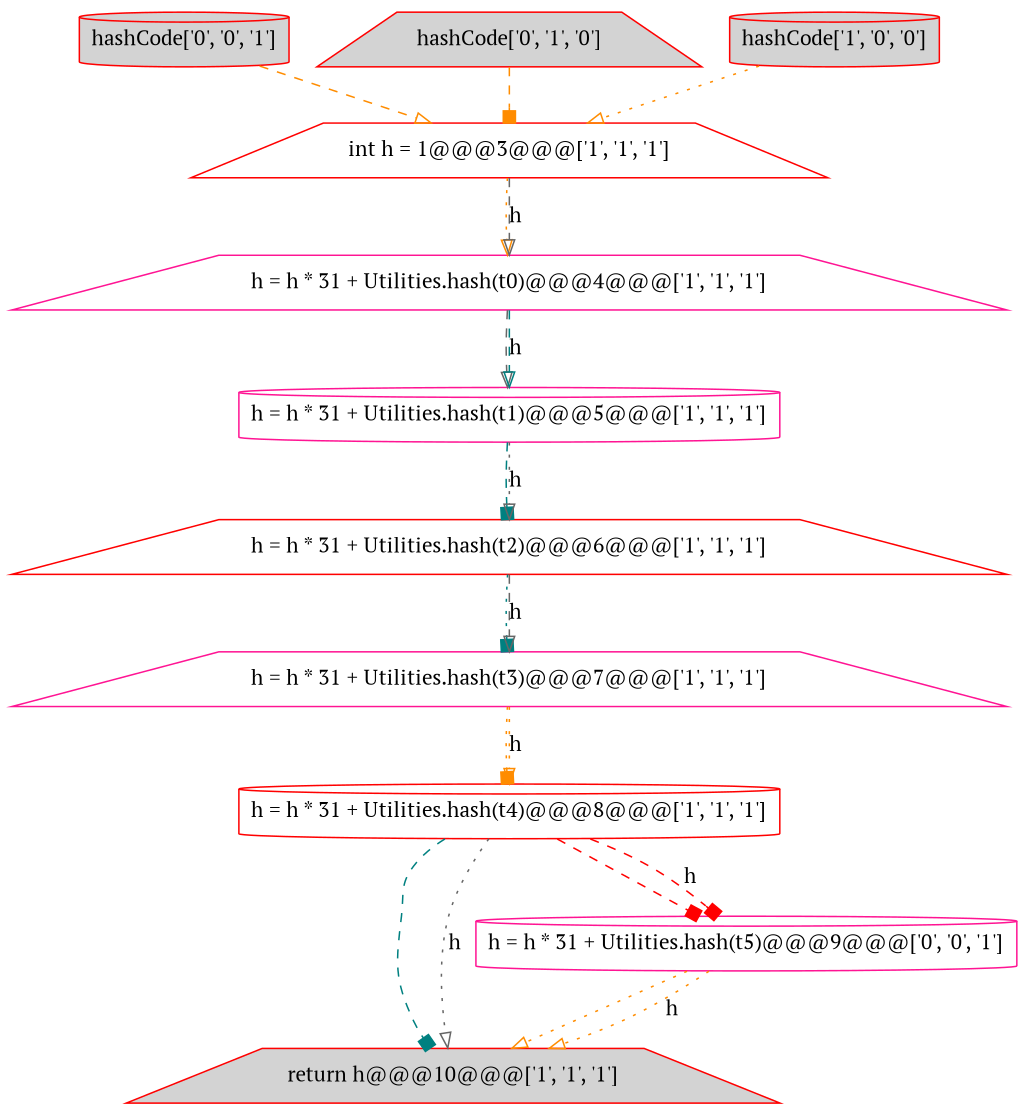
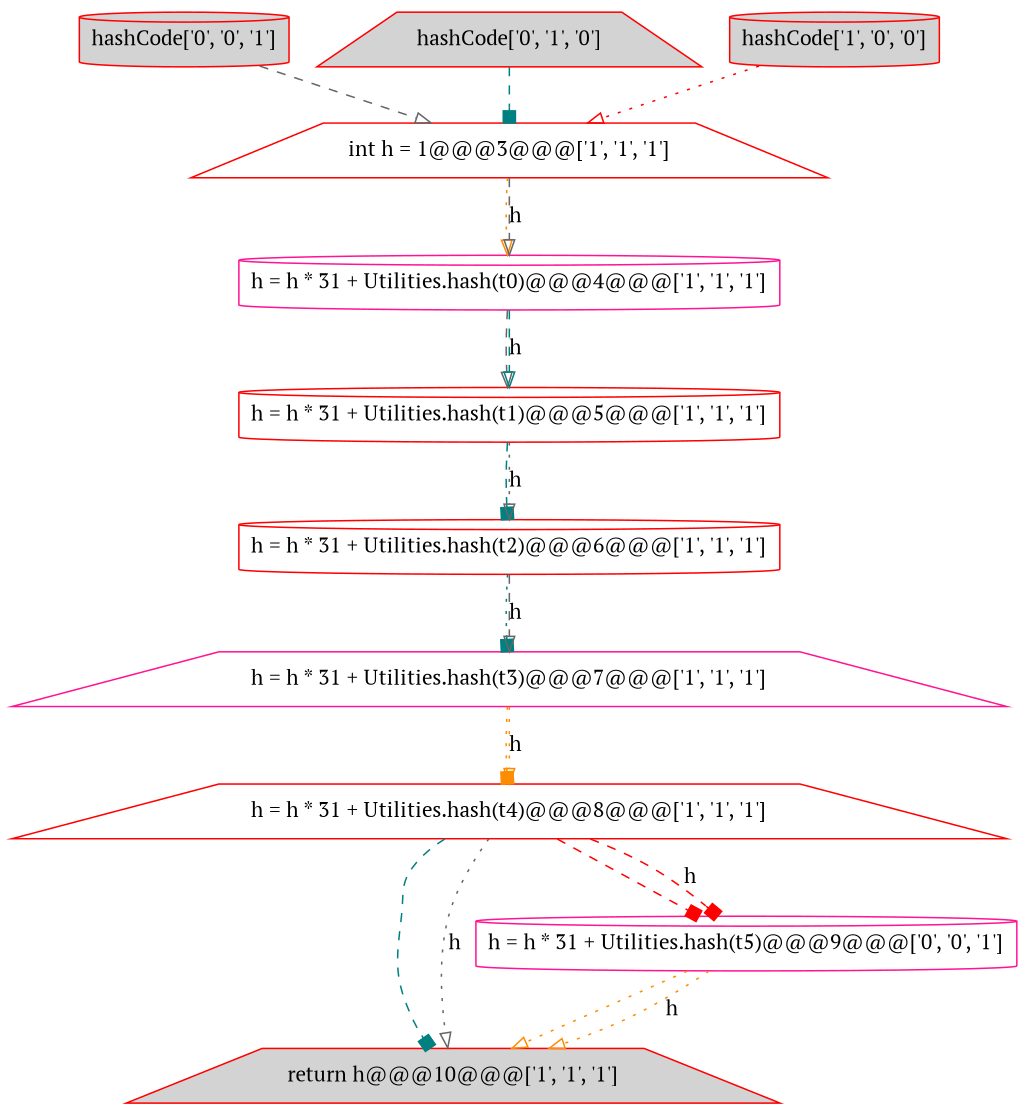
edge "hashCode['0', '1', '0']" -> "int h = 1@@@3@@@['1', '1', '1']": color darkorange -> teal
edge "hashCode['0', '0', '1']" -> "int h = 1@@@3@@@['1', '1', '1']": color darkorange -> gray40
edge "hashCode['1', '0', '0']" -> "int h = 1@@@3@@@['1', '1', '1']": color darkorange -> red
node "h = h * 31 + Utilities.hash(t0)@@@4@@@['1', '1', '1']": shape trapezium -> cylinder
node "h = h * 31 + Utilities.hash(t1)@@@5@@@['1', '1', '1']": color deeppink -> red
node "h = h * 31 + Utilities.hash(t2)@@@6@@@['1', '1', '1']": shape trapezium -> cylinder
node "h = h * 31 + Utilities.hash(t4)@@@8@@@['1', '1', '1']": shape cylinder -> trapezium
